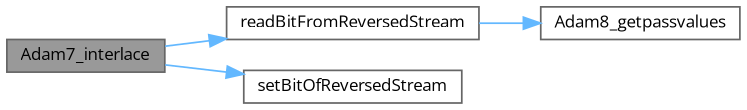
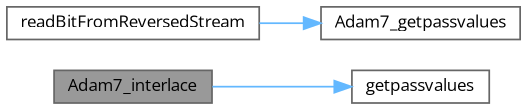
node "Adam8_getpassvalues": label "Adam8_getpassvalues" -> "Adam7_getpassvalues"
edge "Adam7_interlace" -> "readBitFromReversedStream": removed
node "setBitOfReversedStream": label "setBitOfReversedStream" -> "getpassvalues"
